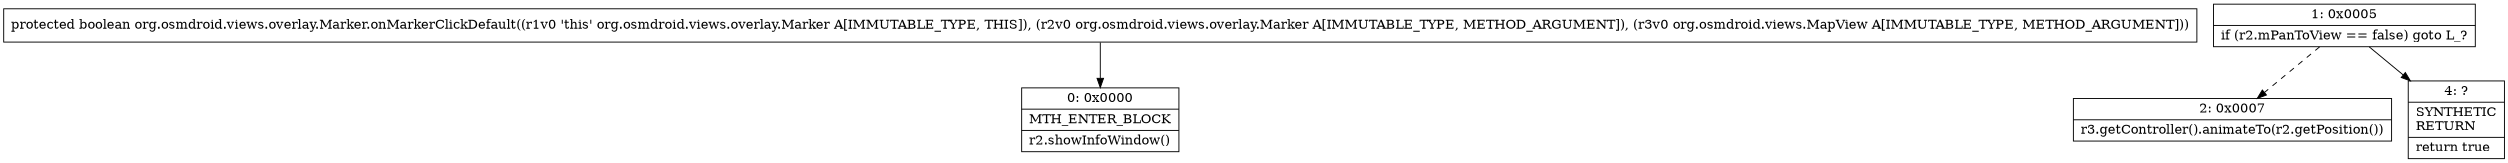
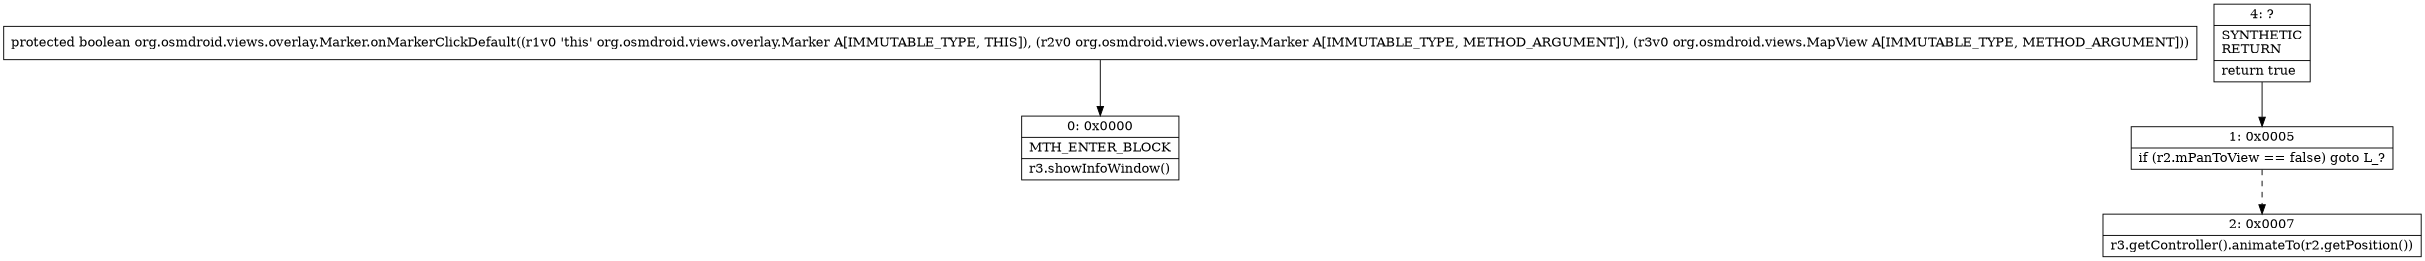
edge "1: 0x0005" -> "4: ?": reversed
node "0: 0x0000": text "r2.showInfoWindow()" -> "r3.showInfoWindow()"
